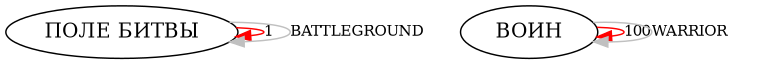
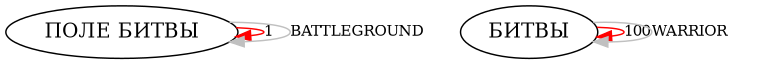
node "ВОИН": label "ВОИН" -> "БИТВЫ"
